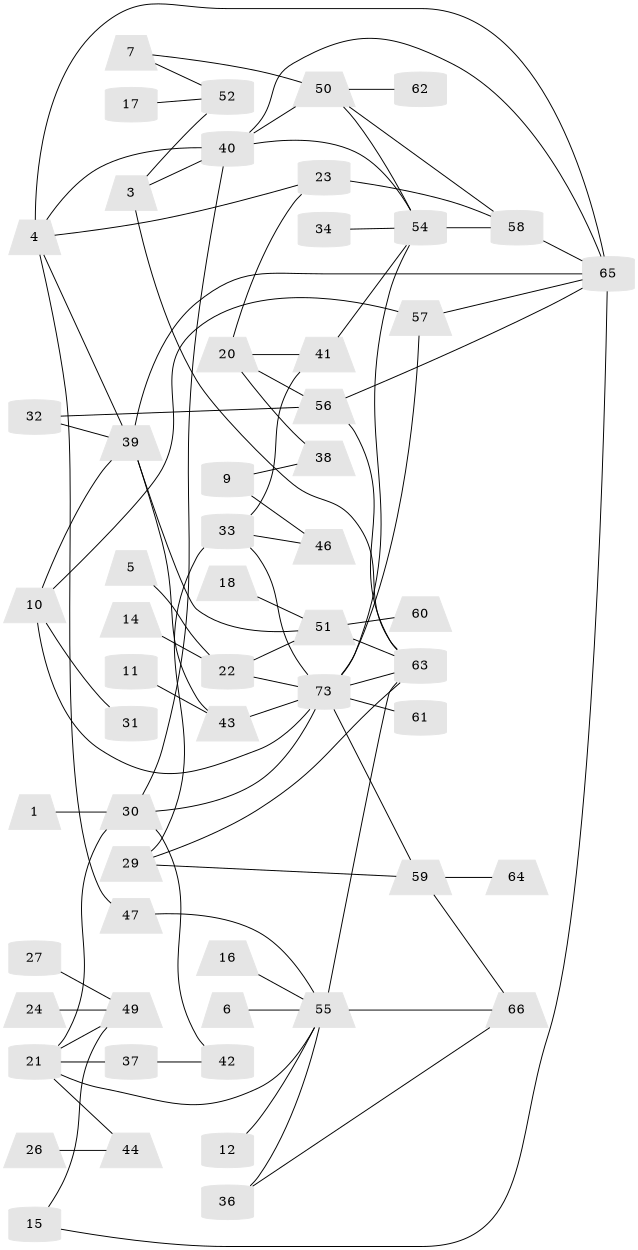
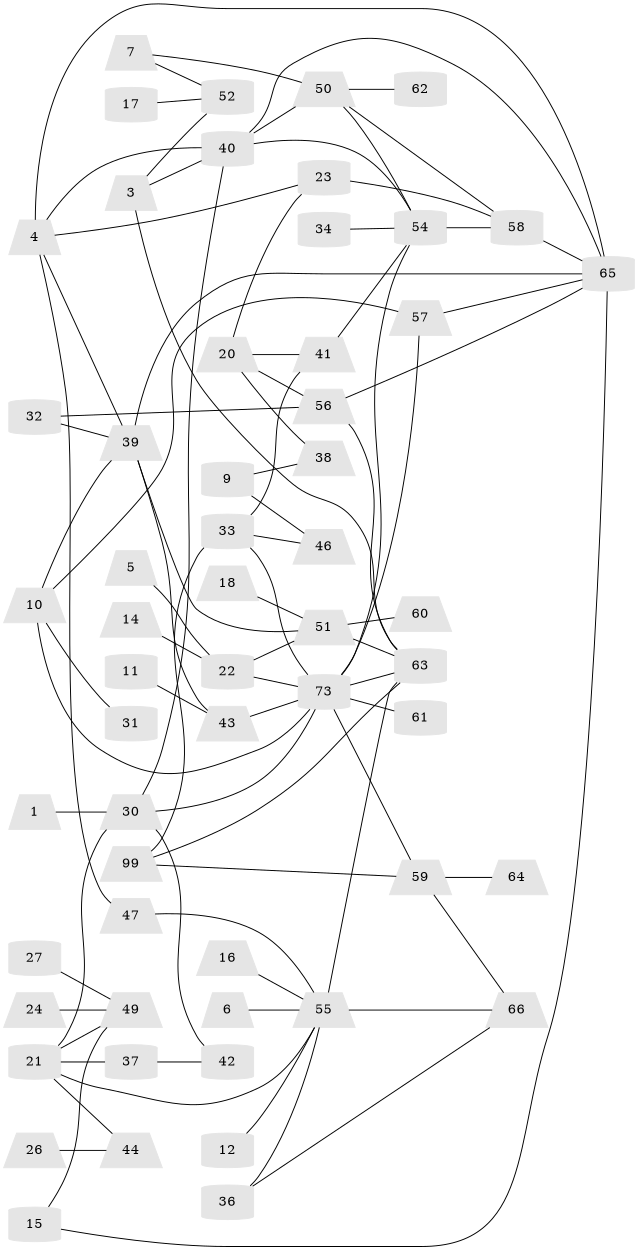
node "29": label "29" -> "99"
